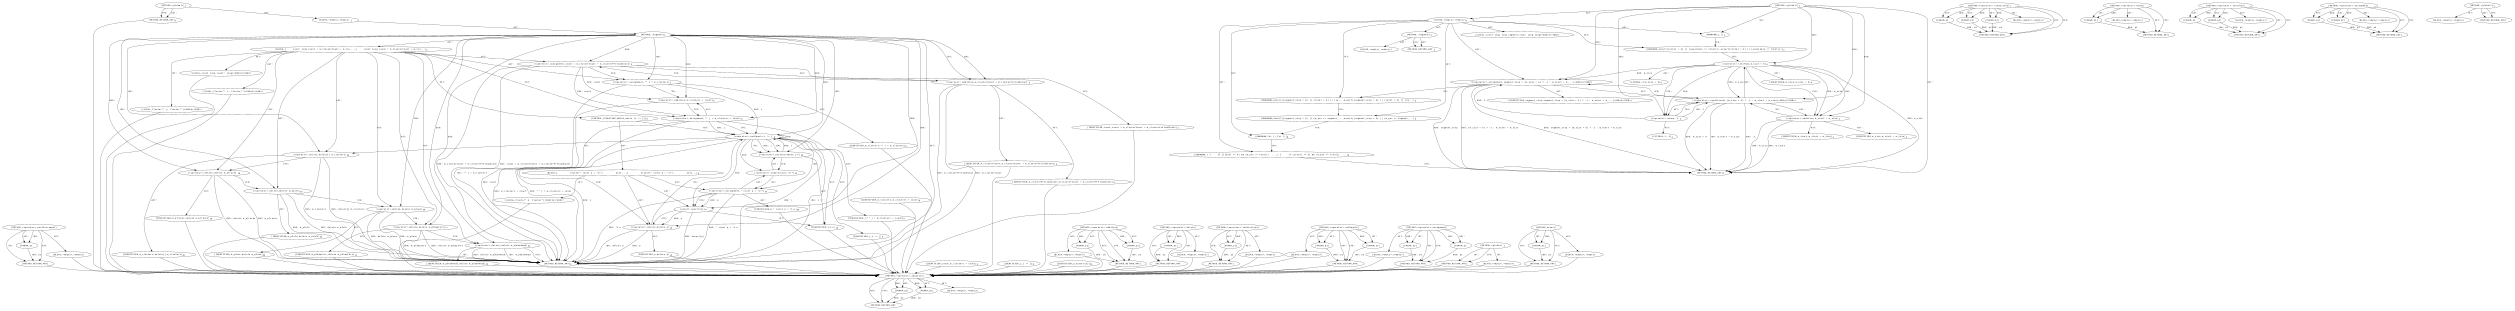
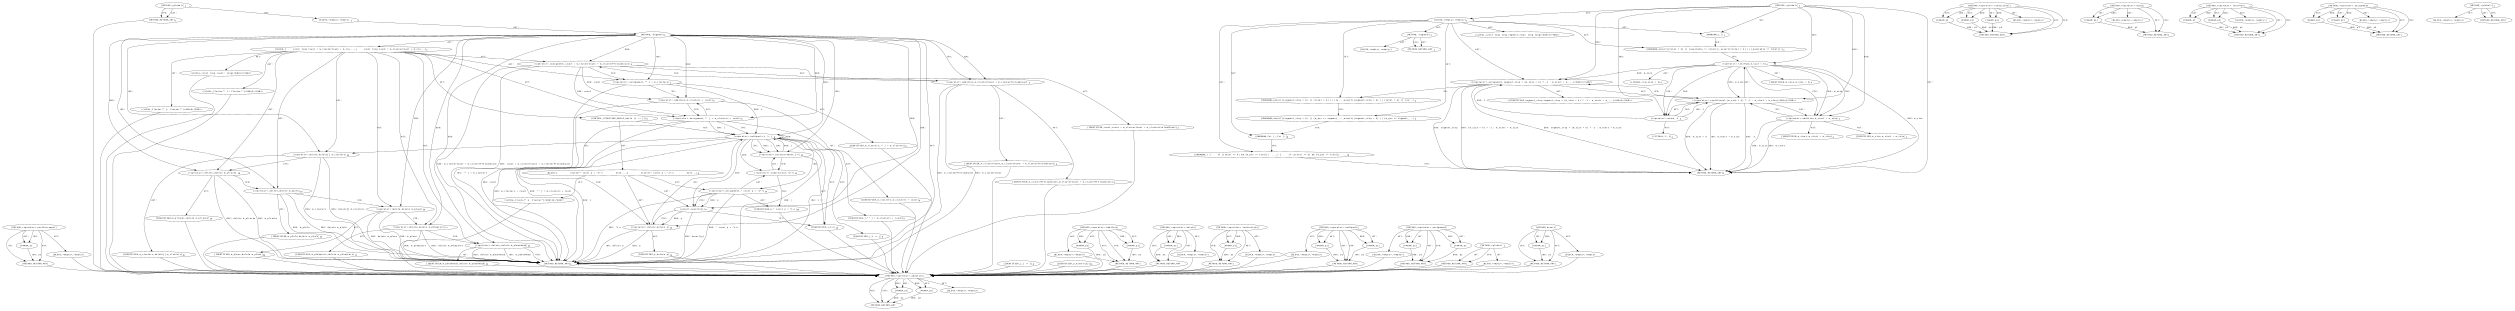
edge "(<operator>.addition,m_clusters + count)" -> "(IDENTIFIER,m_clusters,m_clusters + count)": added, label "AST:"
edge "(<operator>.indirection,*i++)" -> "(<operator>.assignment,* const p = *i++)": now "(<operator>.indirection,*i++)" -> "(IDENTIFIER,p,* const p = *i++)"
node "(IDENTIFIER,count,m_clusters + count)": removed
